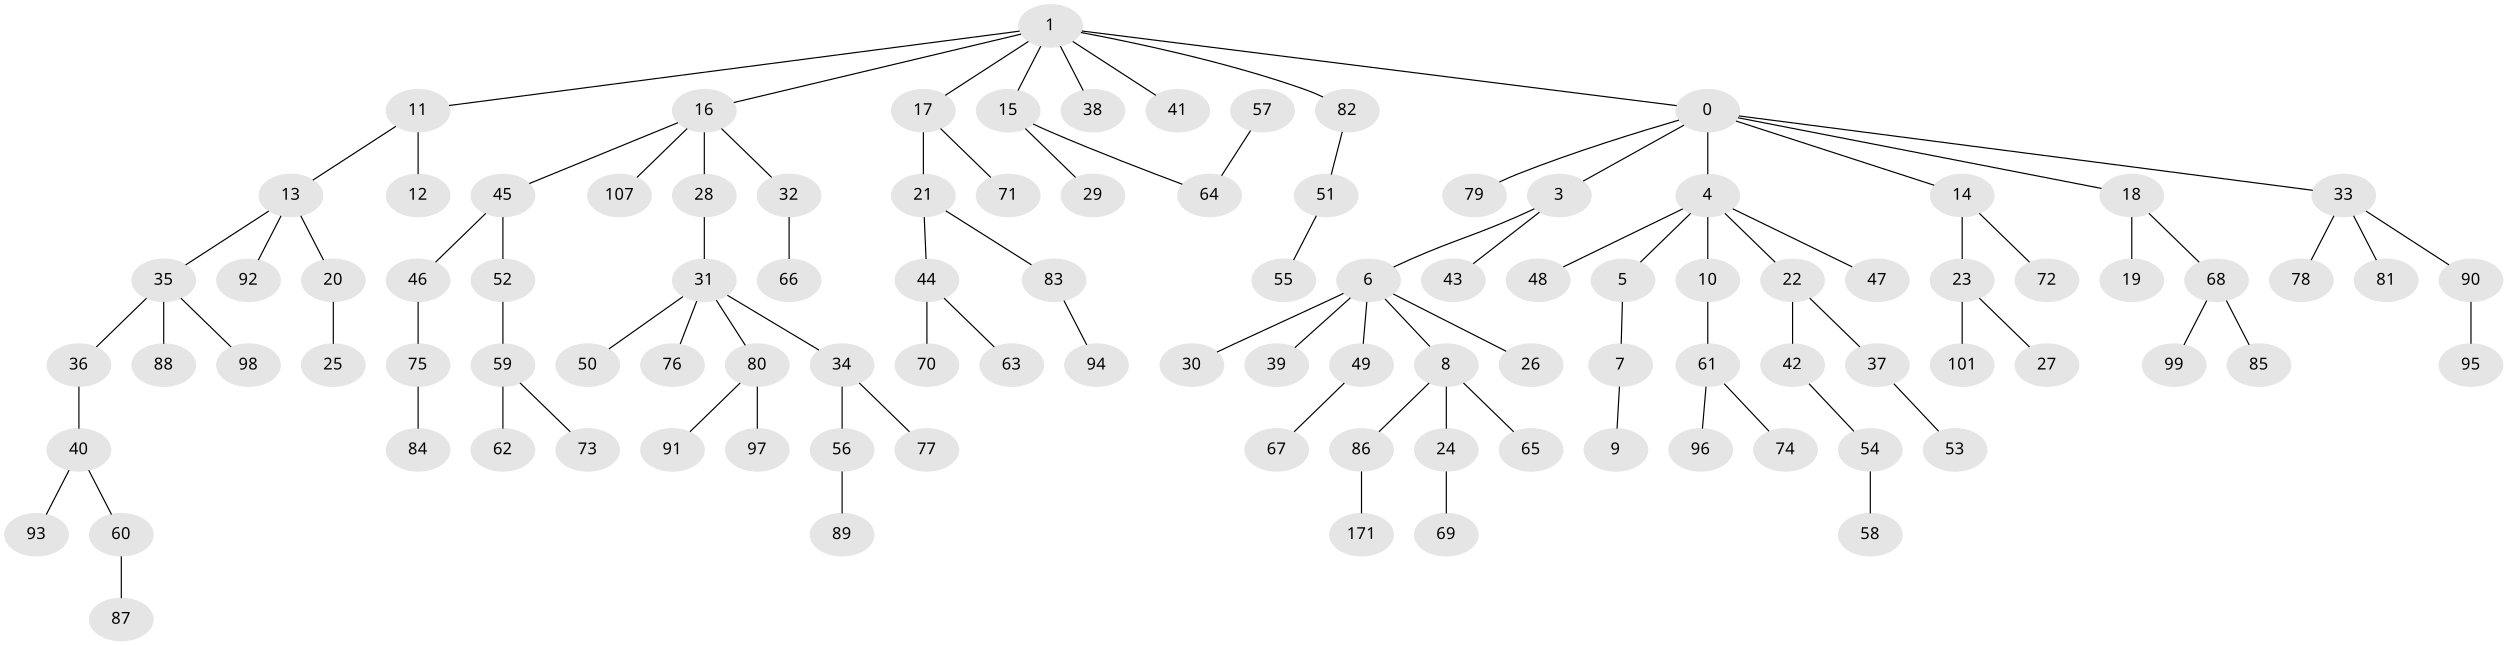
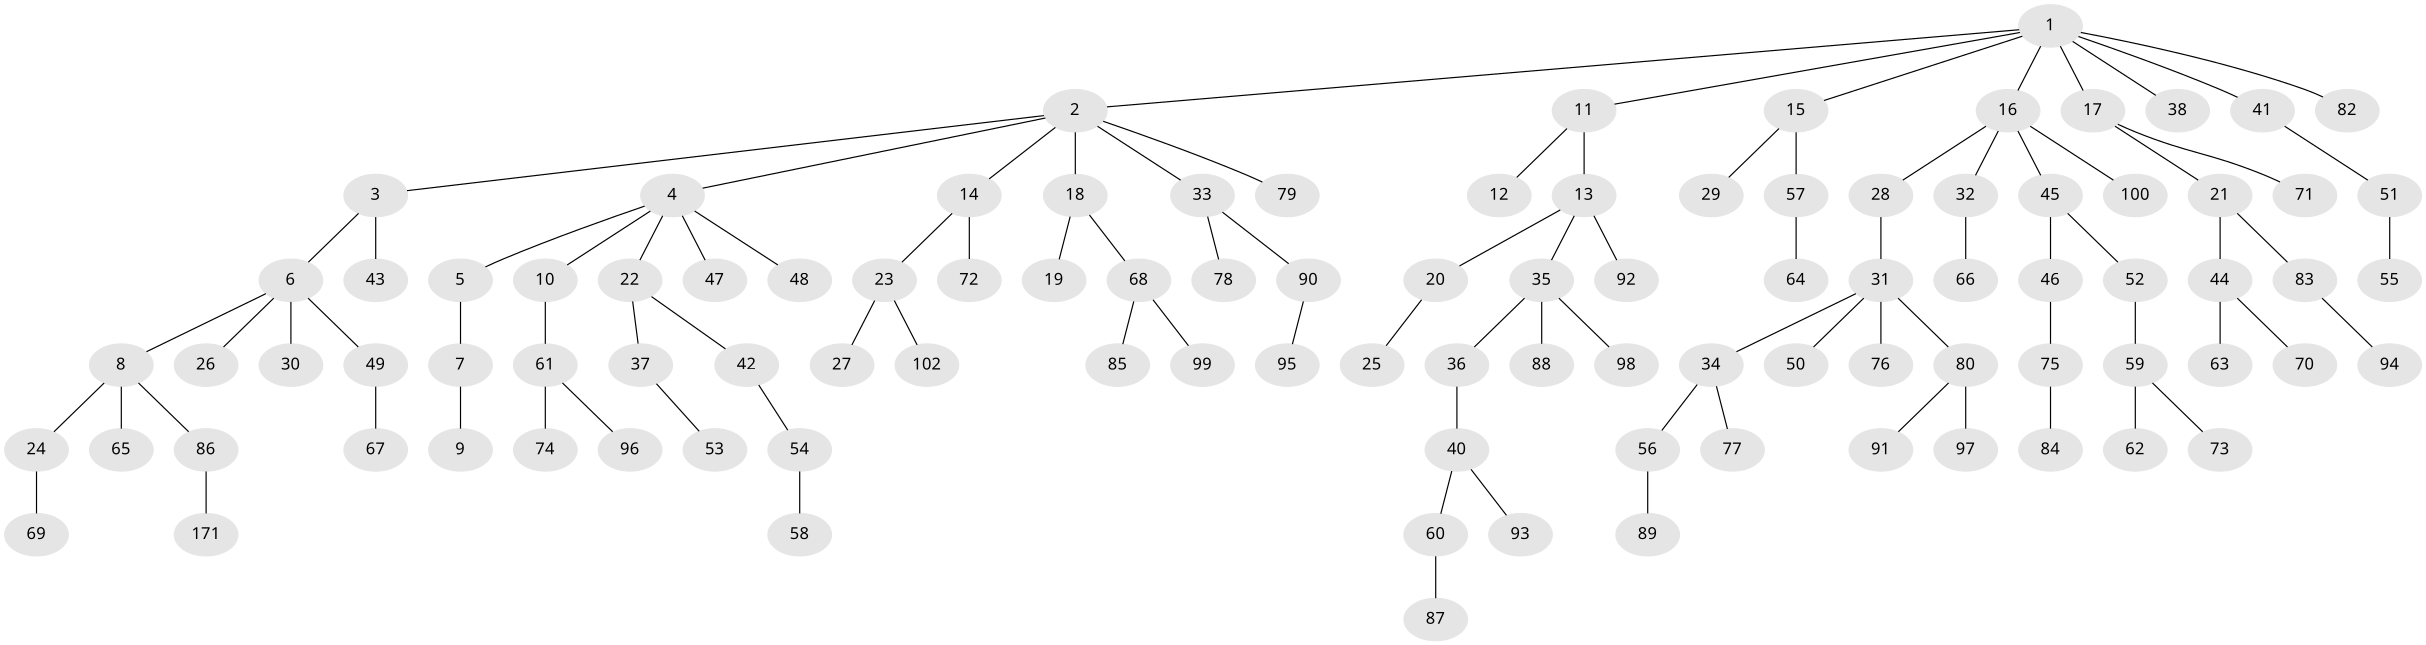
node "0": label "0" -> "2"
edge "82" -- "51": now "41" -- "51"
edge "15" -- "64": now "15" -- "57"
node "107": label "107" -> "100"
node "81": removed
node "39": removed
node "101": label "101" -> "102"
